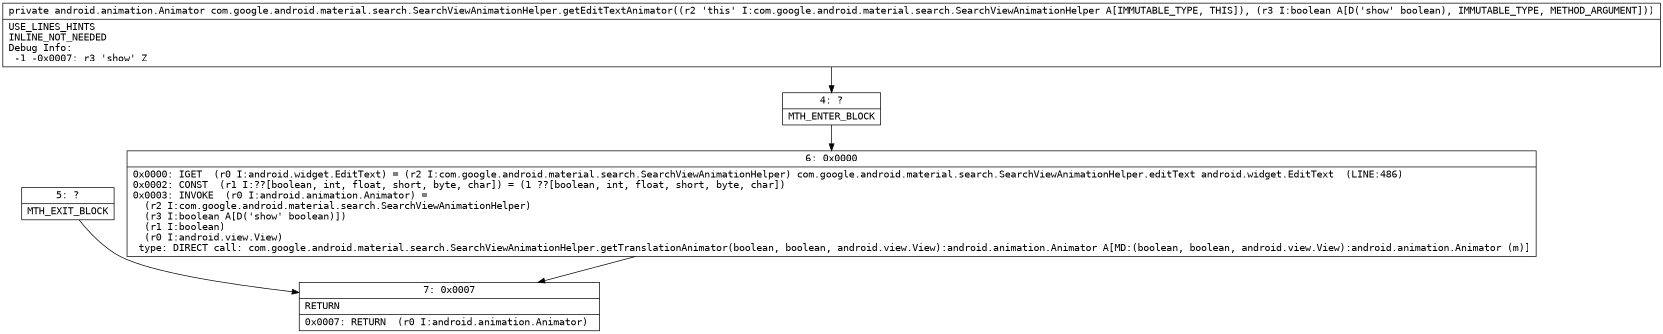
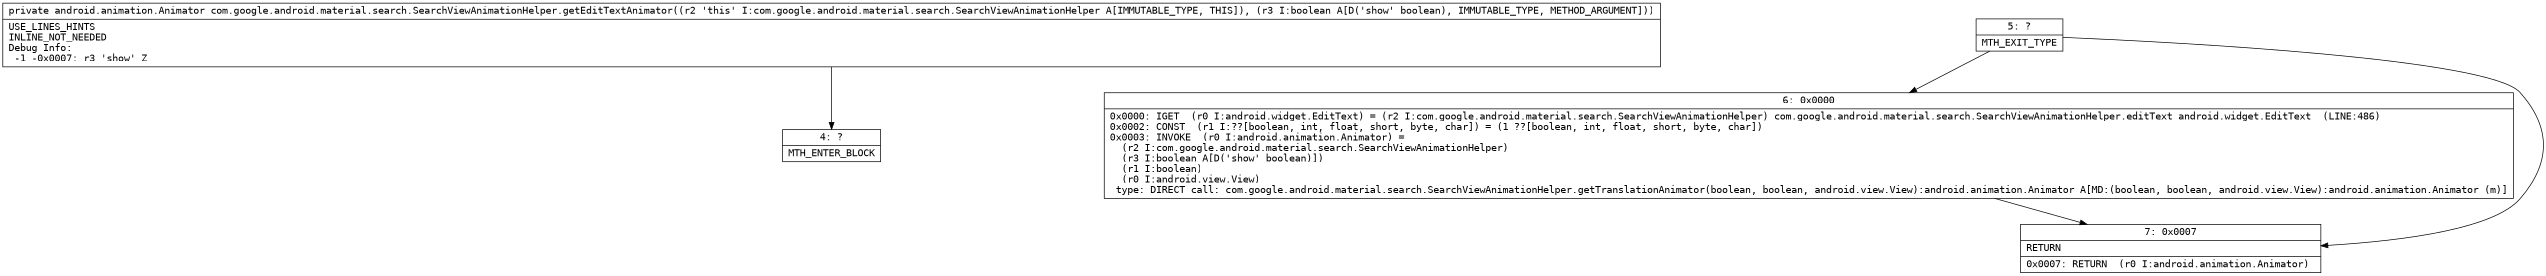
edge "4: ?" -> "6: 0x0000": now "5: ?" -> "6: 0x0000"
node "5: ?": text "MTH_EXIT_BLOCK" -> "MTH_EXIT_TYPE"
